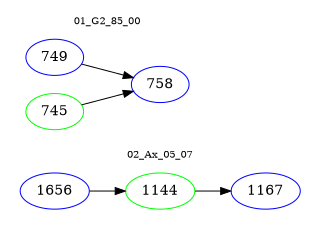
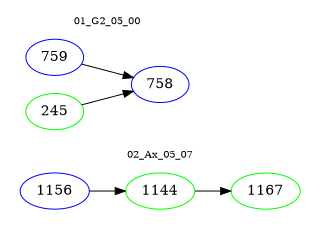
cluster "01_G2_85_00": label "01_G2_85_00" -> "01_G2_05_00"
node "749": label "749" -> "759"
node "745": label "745" -> "245"
node "1656": label "1656" -> "1156"
node "1167": color blue -> green
